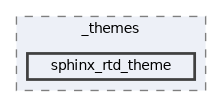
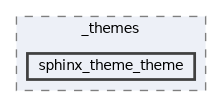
node "sphinx_rtd_theme": label "sphinx_rtd_theme" -> "sphinx_theme_theme"
